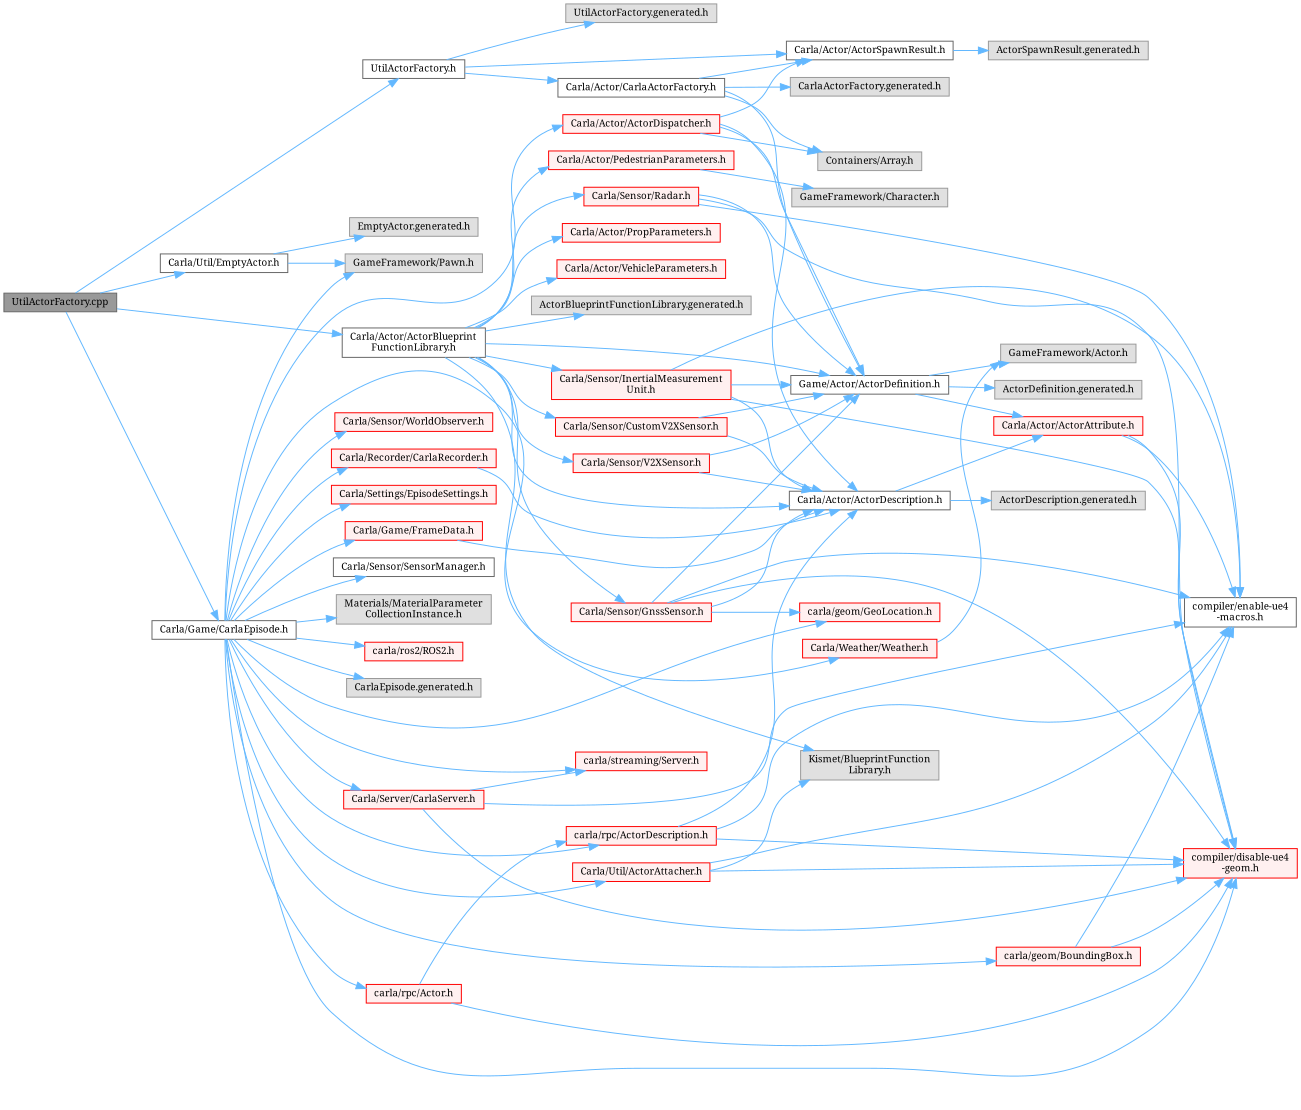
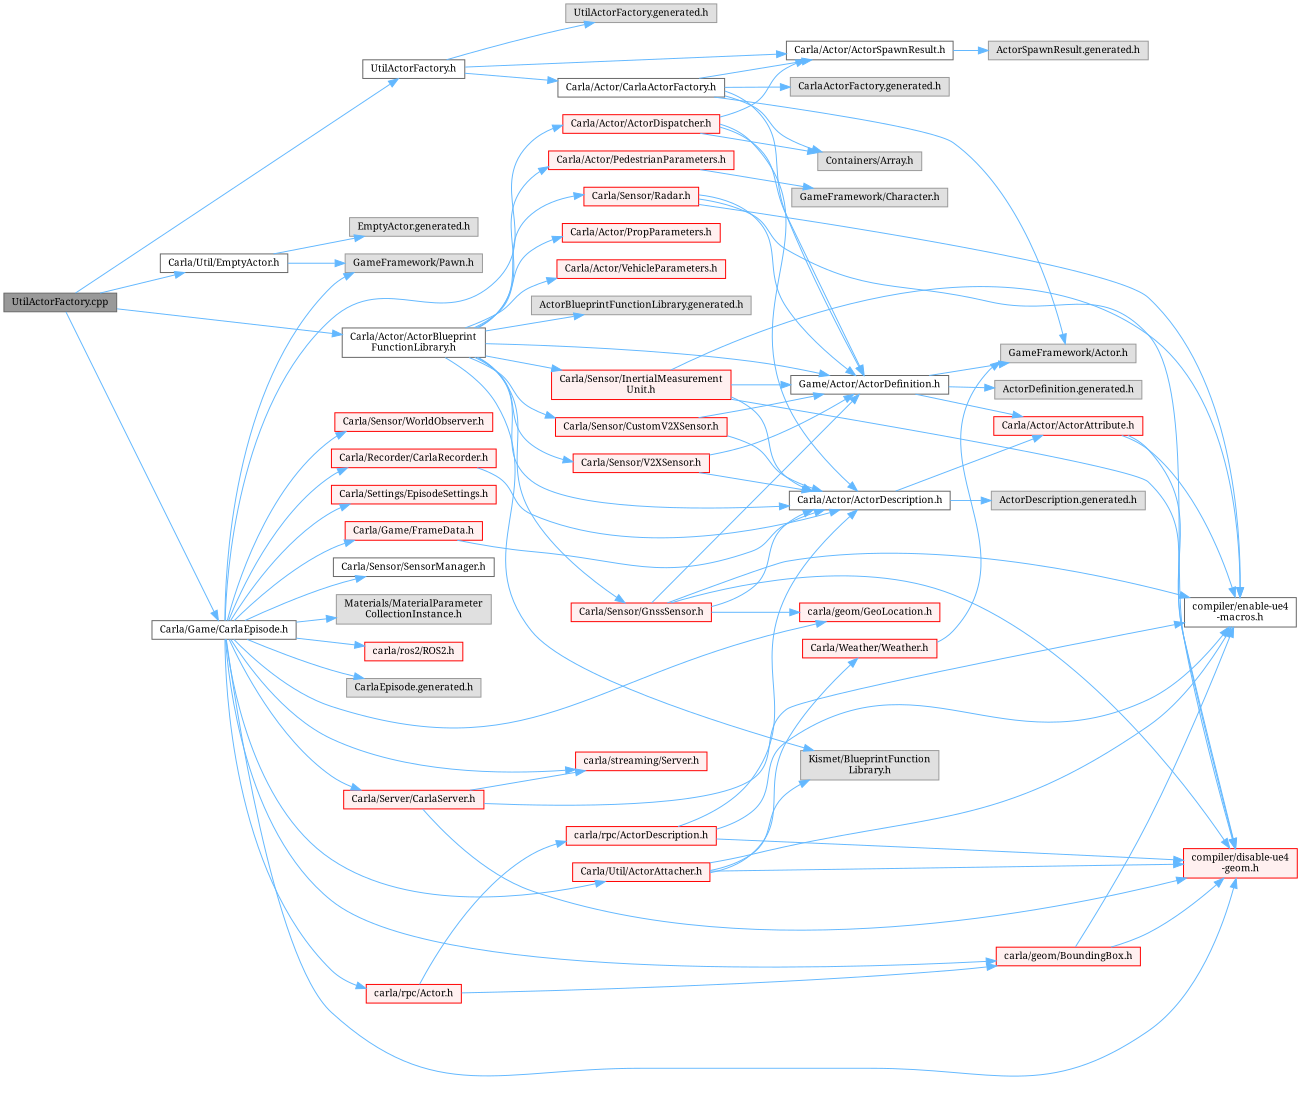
edge "Carla/Actor/CarlaActorFactory.h" -> "GameFramework/Actor.h": added
edge "Carla/Game/CarlaEpisode.h" -> "Carla/Weather/Weather.h": now "Carla/Util/ActorAttacher.h" -> "Carla/Weather/Weather.h"
edge "Carla/Game/CarlaEpisode.h" -> "carla/rpc/ActorDescription.h": removed
edge "carla/rpc/Actor.h" -> "compiler/disable-ue4 -geom.h": now "carla/rpc/Actor.h" -> "carla/geom/BoundingBox.h"
